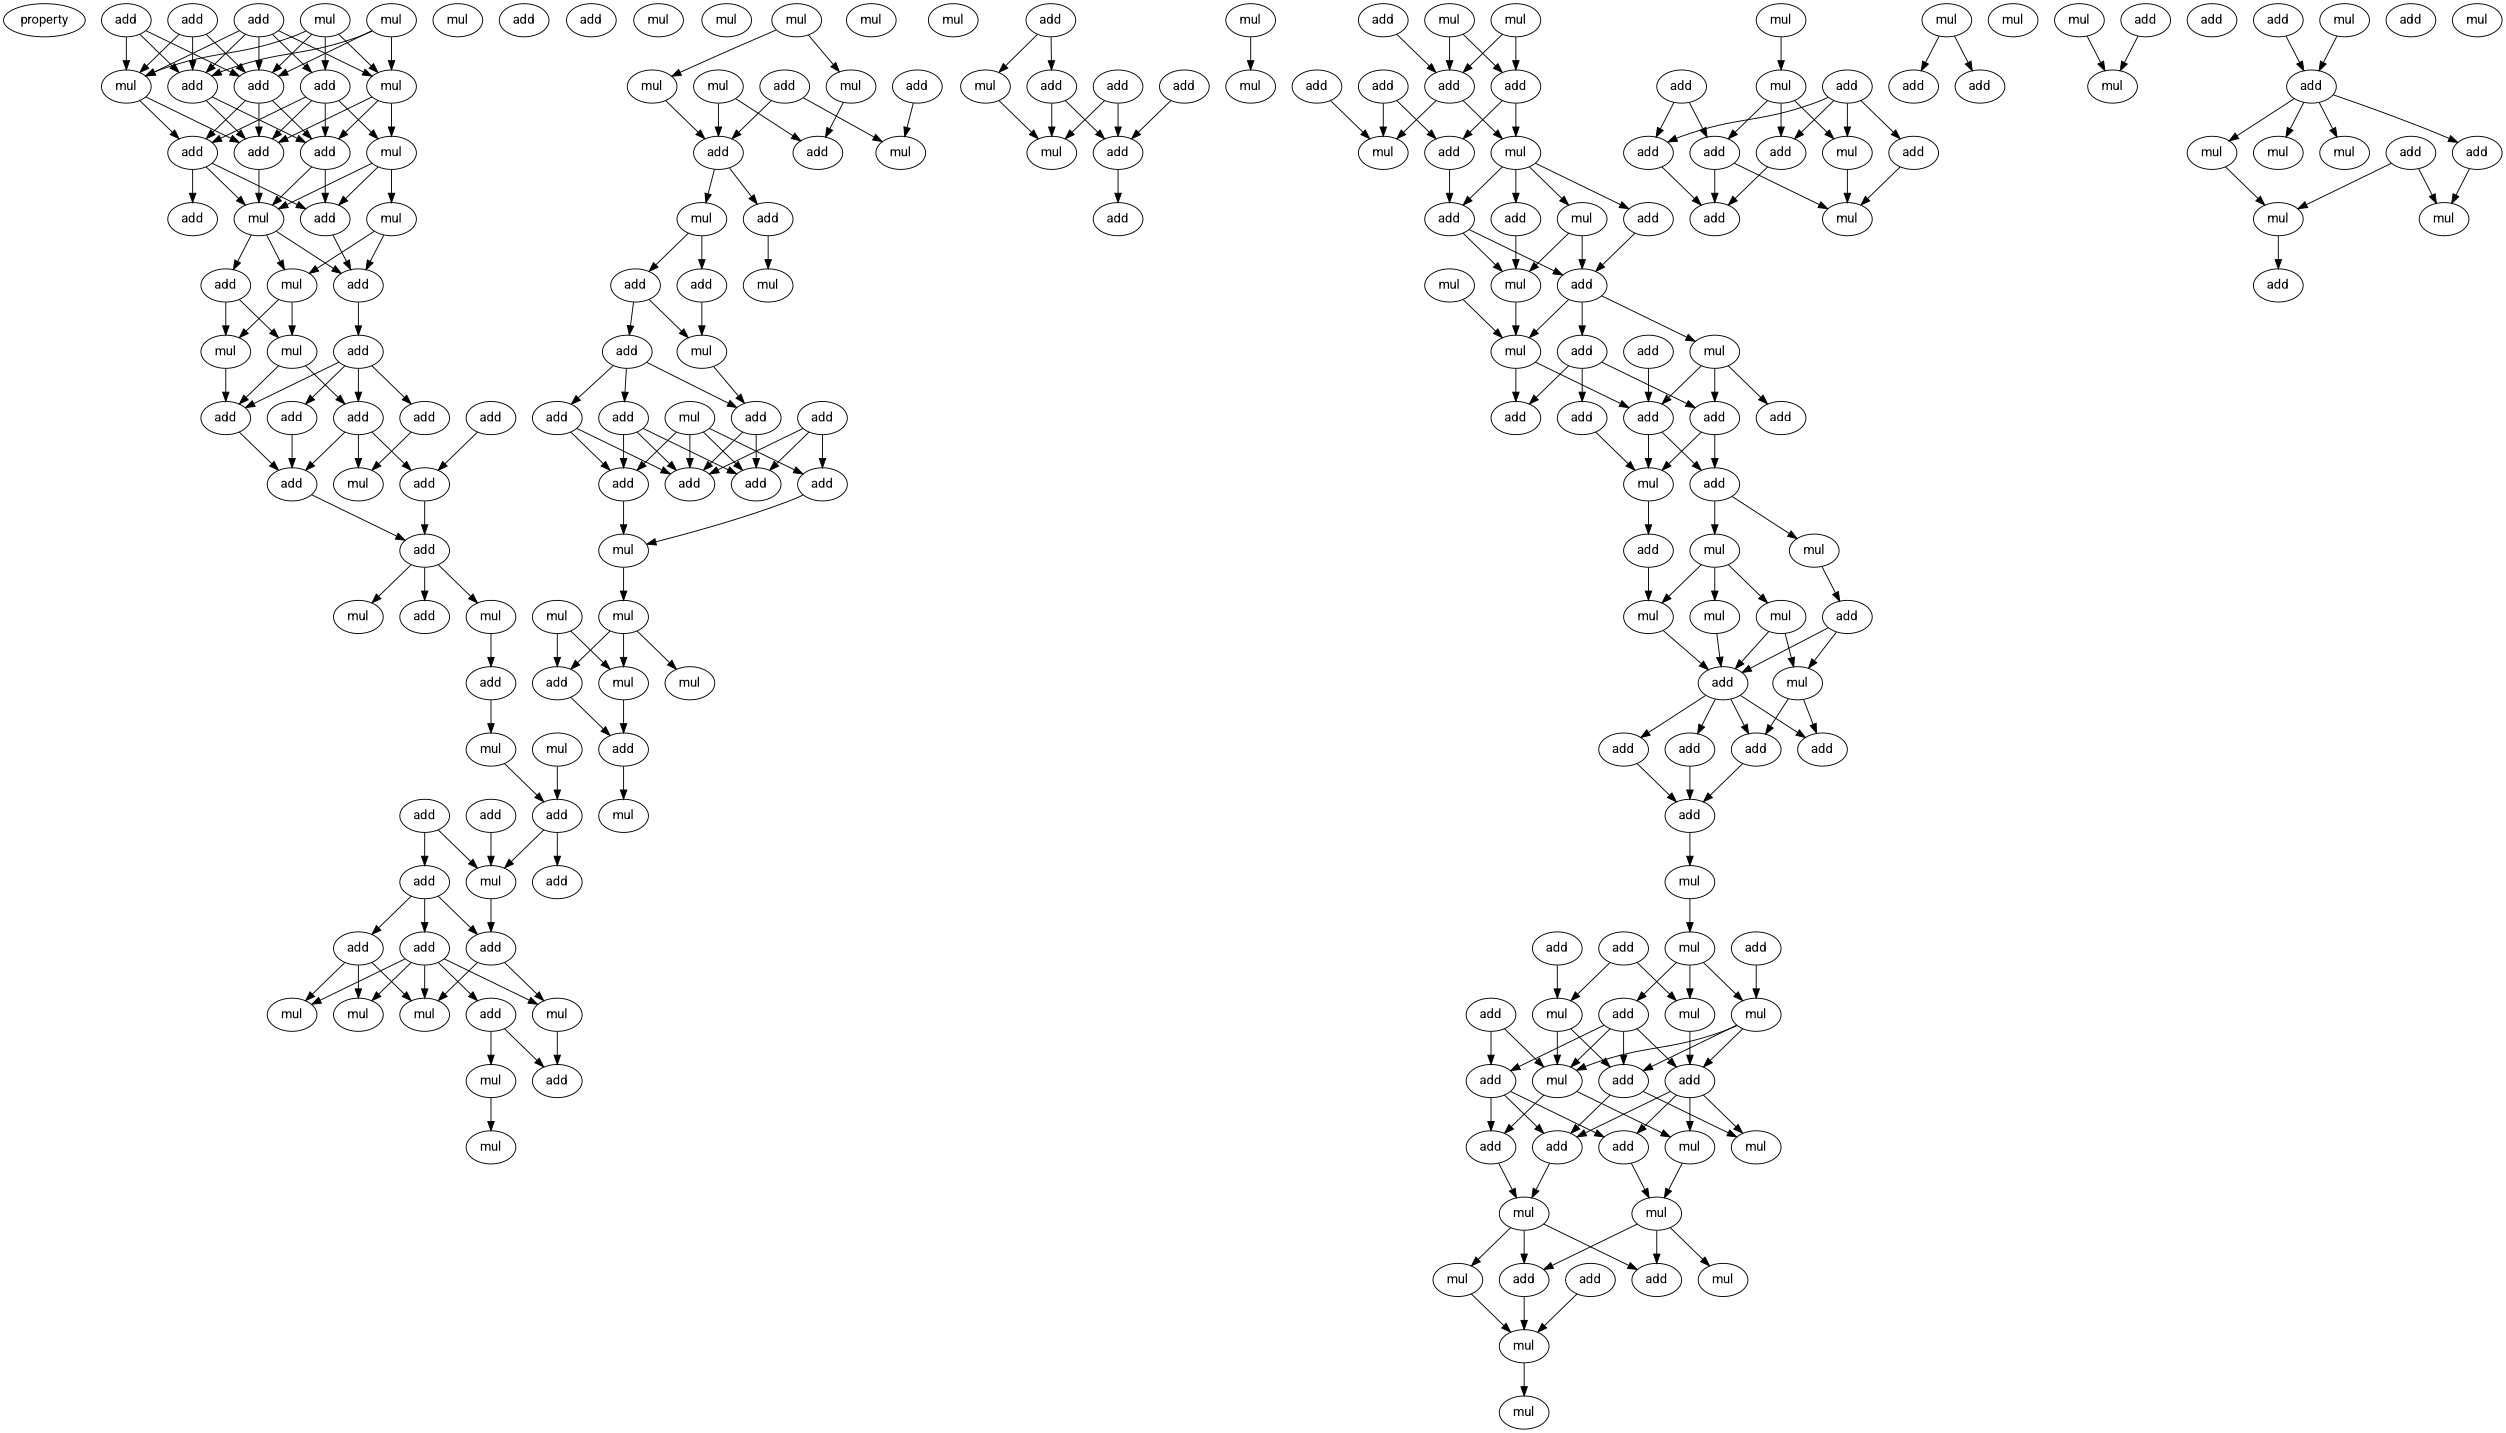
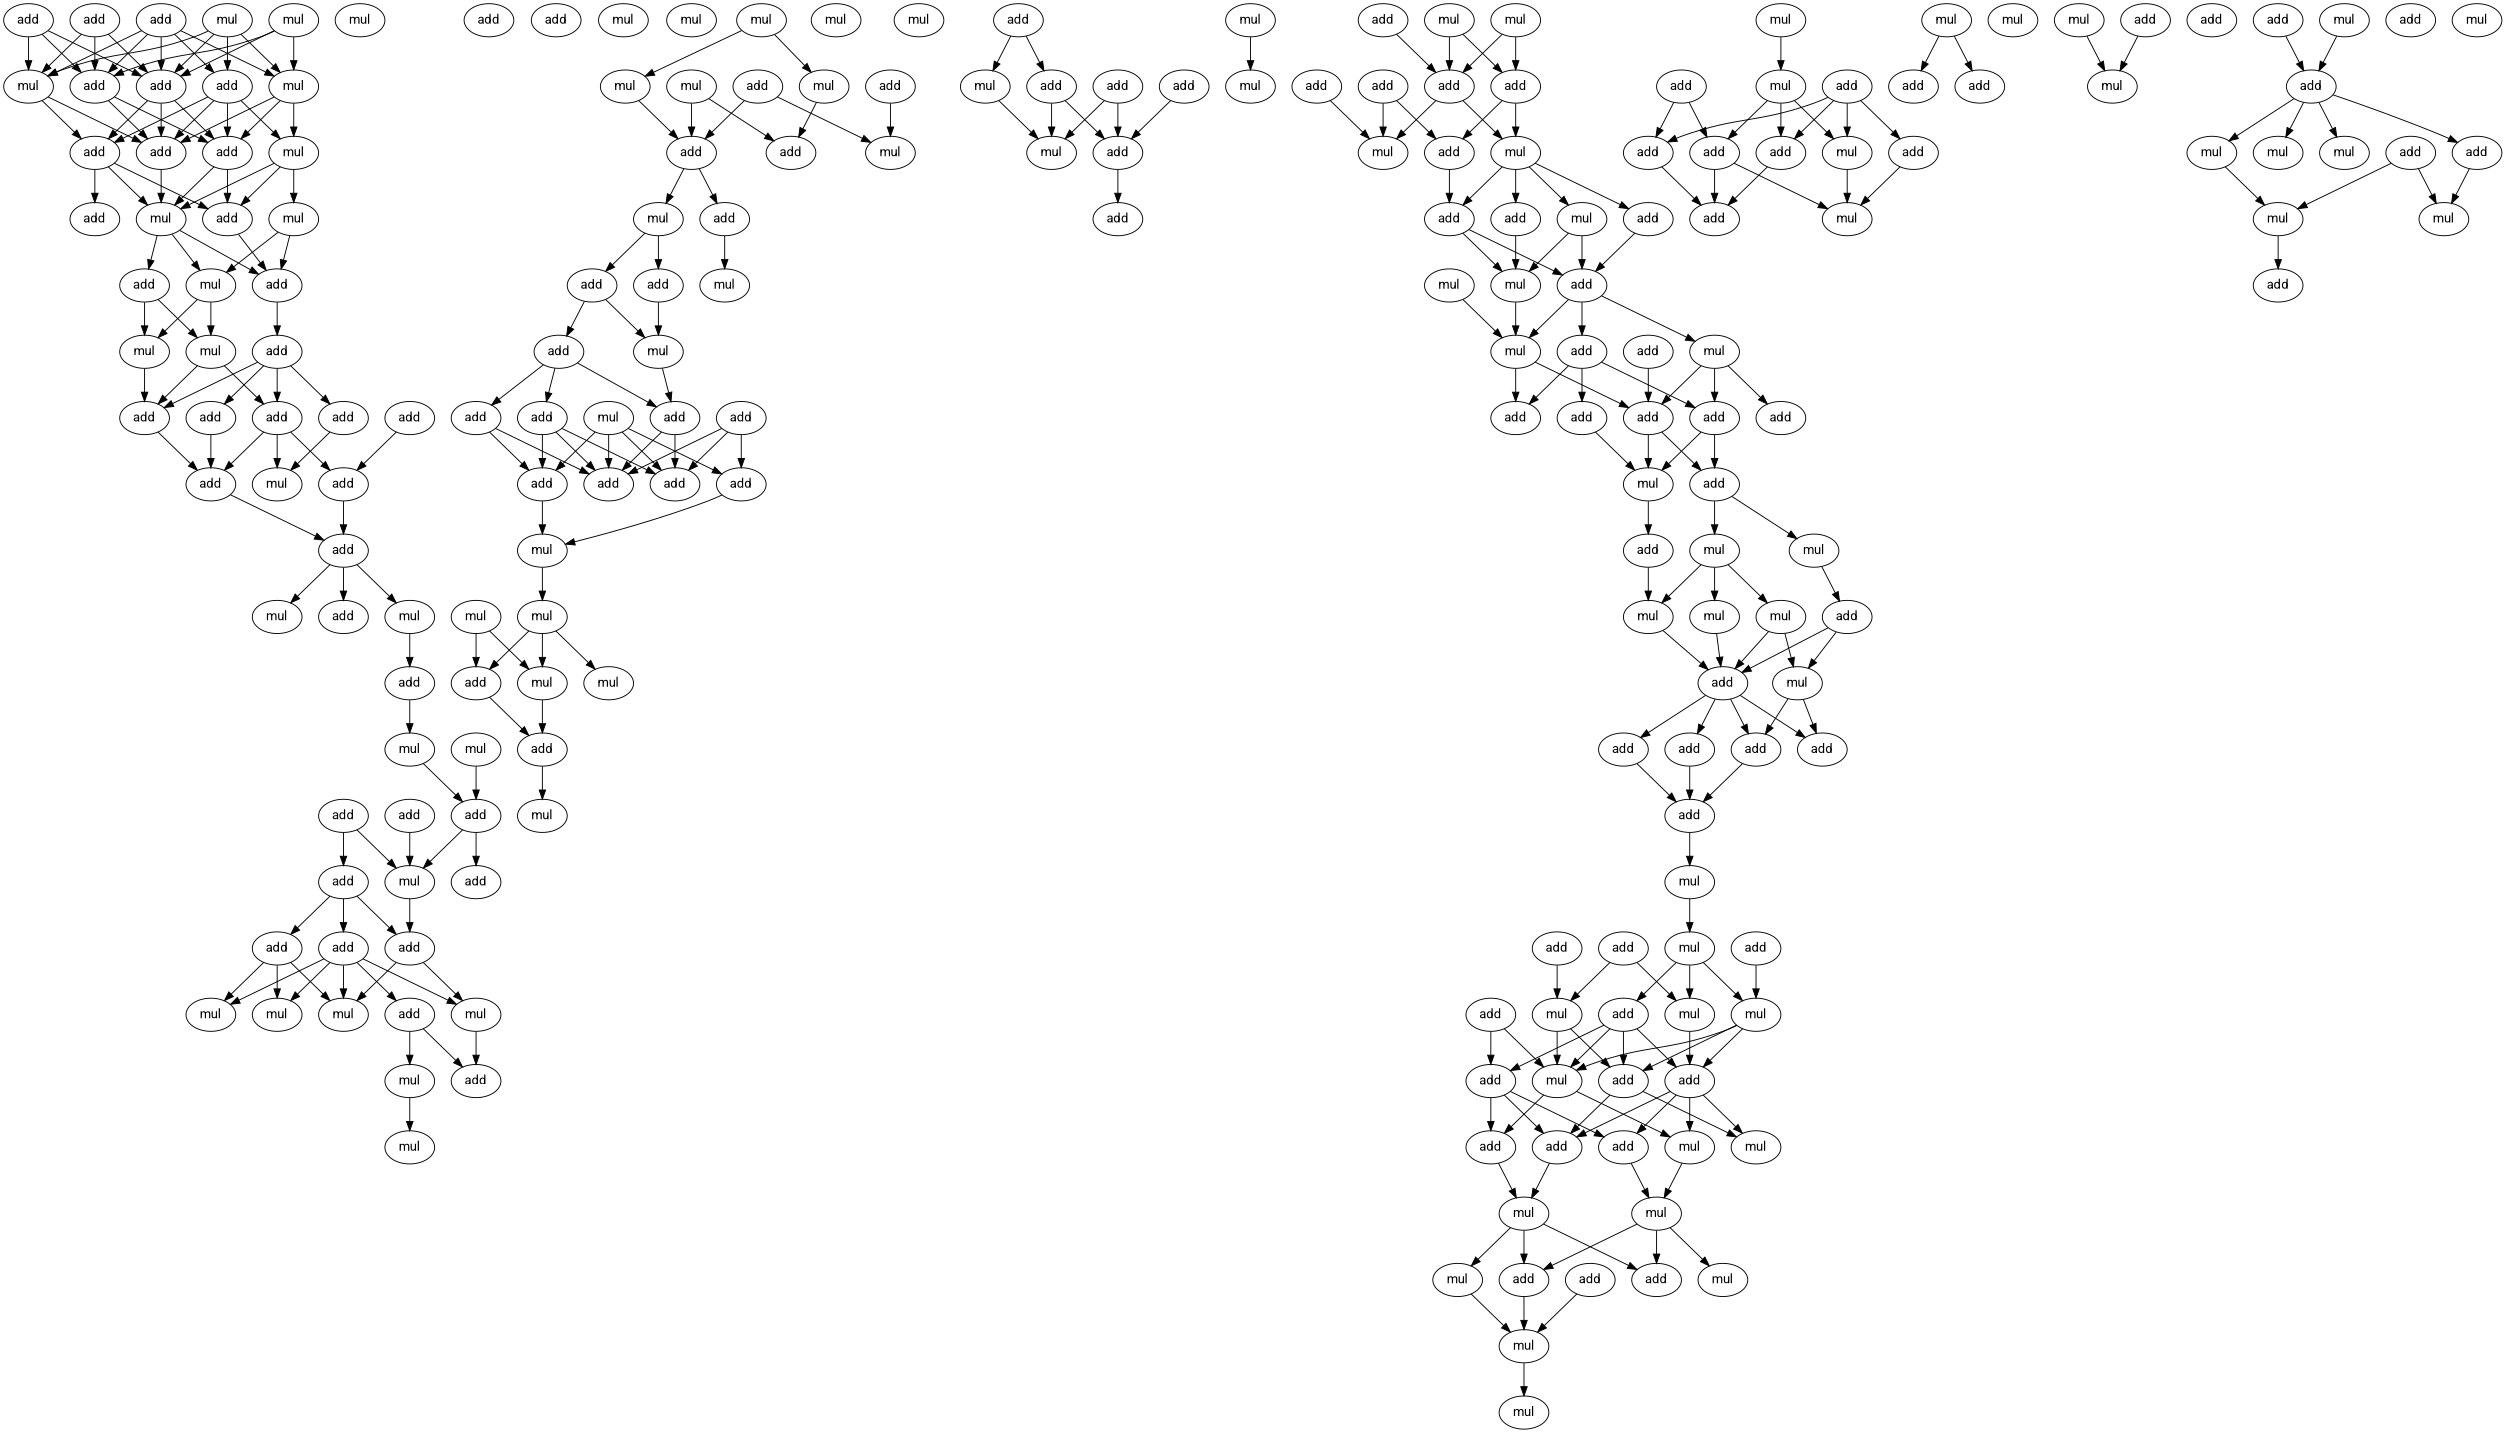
node "property": removed
